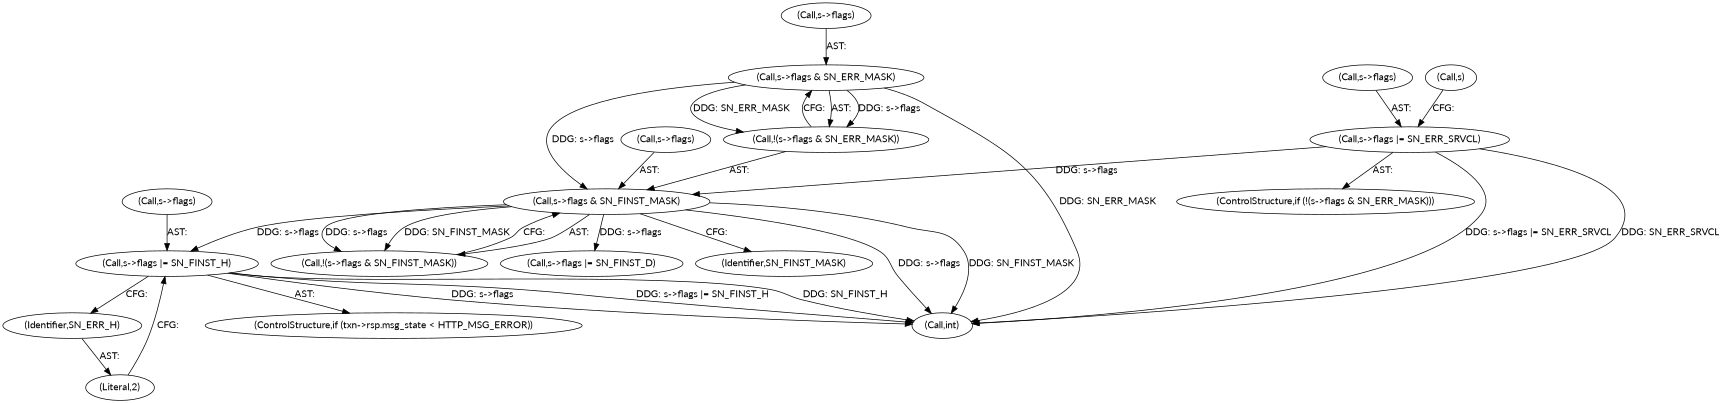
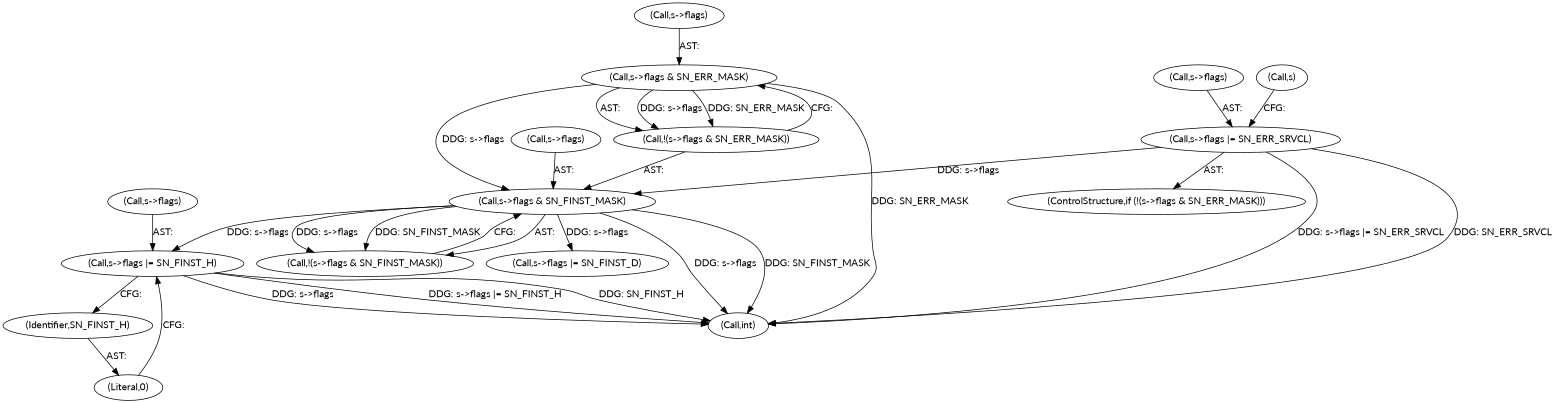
node "(Identifier,SN_FINST_MASK)": removed
node "(Identifier,SN_ERR_H)": label "(Identifier,SN_ERR_H)" -> "(Identifier,SN_FINST_H)"
node "(ControlStructure,if (txn->rsp.msg_state < HTTP_MSG_ERROR))": removed
node "(Literal,2)": label "(Literal,2)" -> "(Literal,0)"
